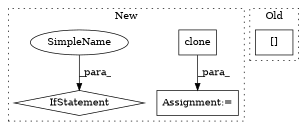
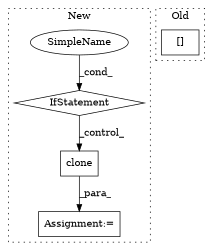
edge "SimpleName" -> "IfStatement": label "_para_" -> "_cond_"
edge "IfStatement" -> "clone": added, label "_control_"
